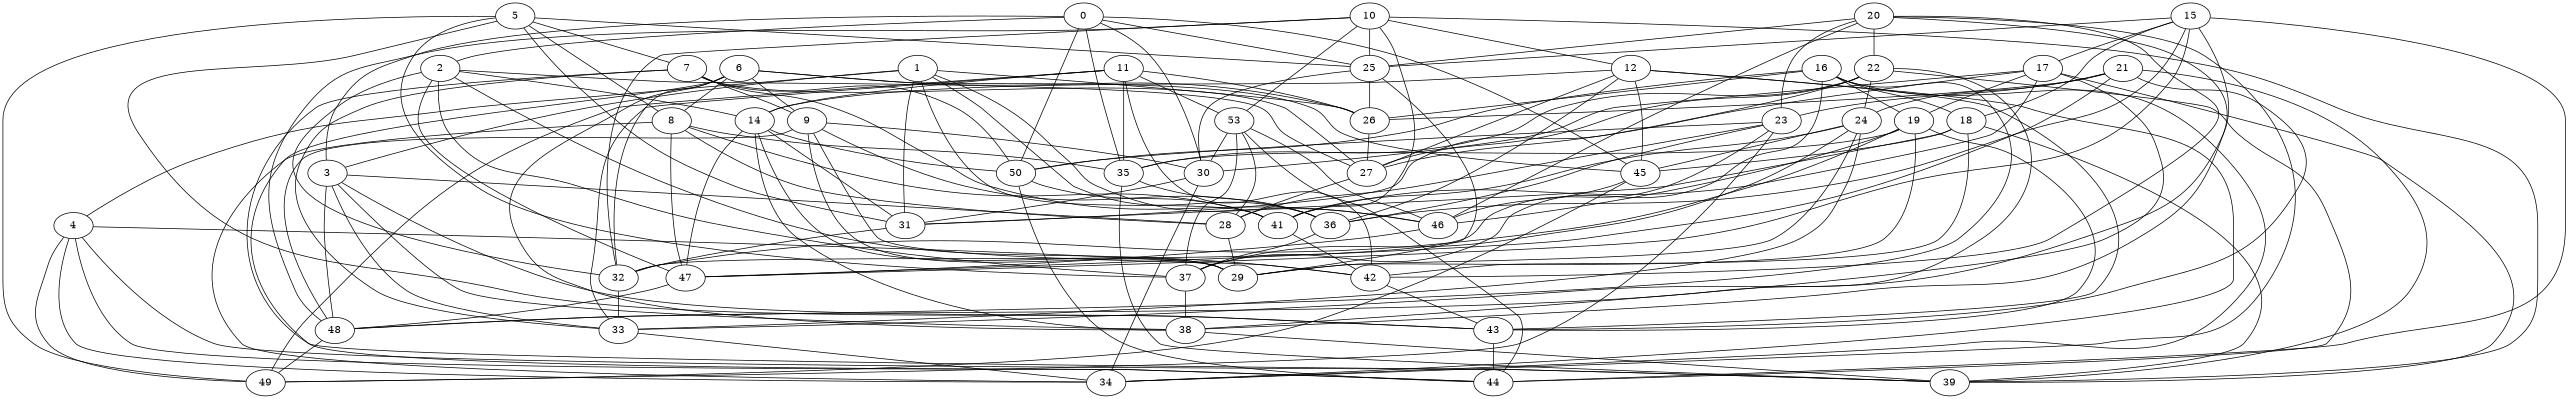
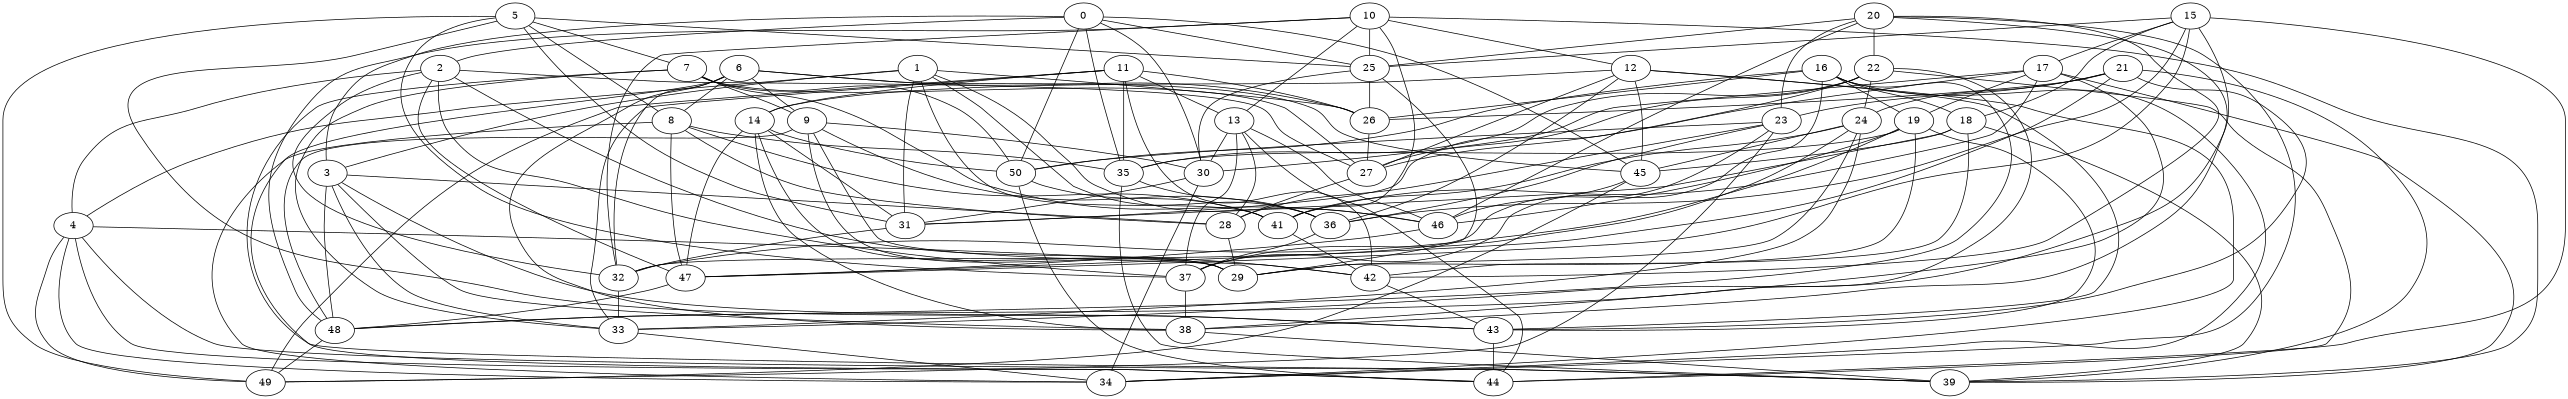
edge "2" -- "14": now "2" -- "4"
node "53": label "53" -> "13"
